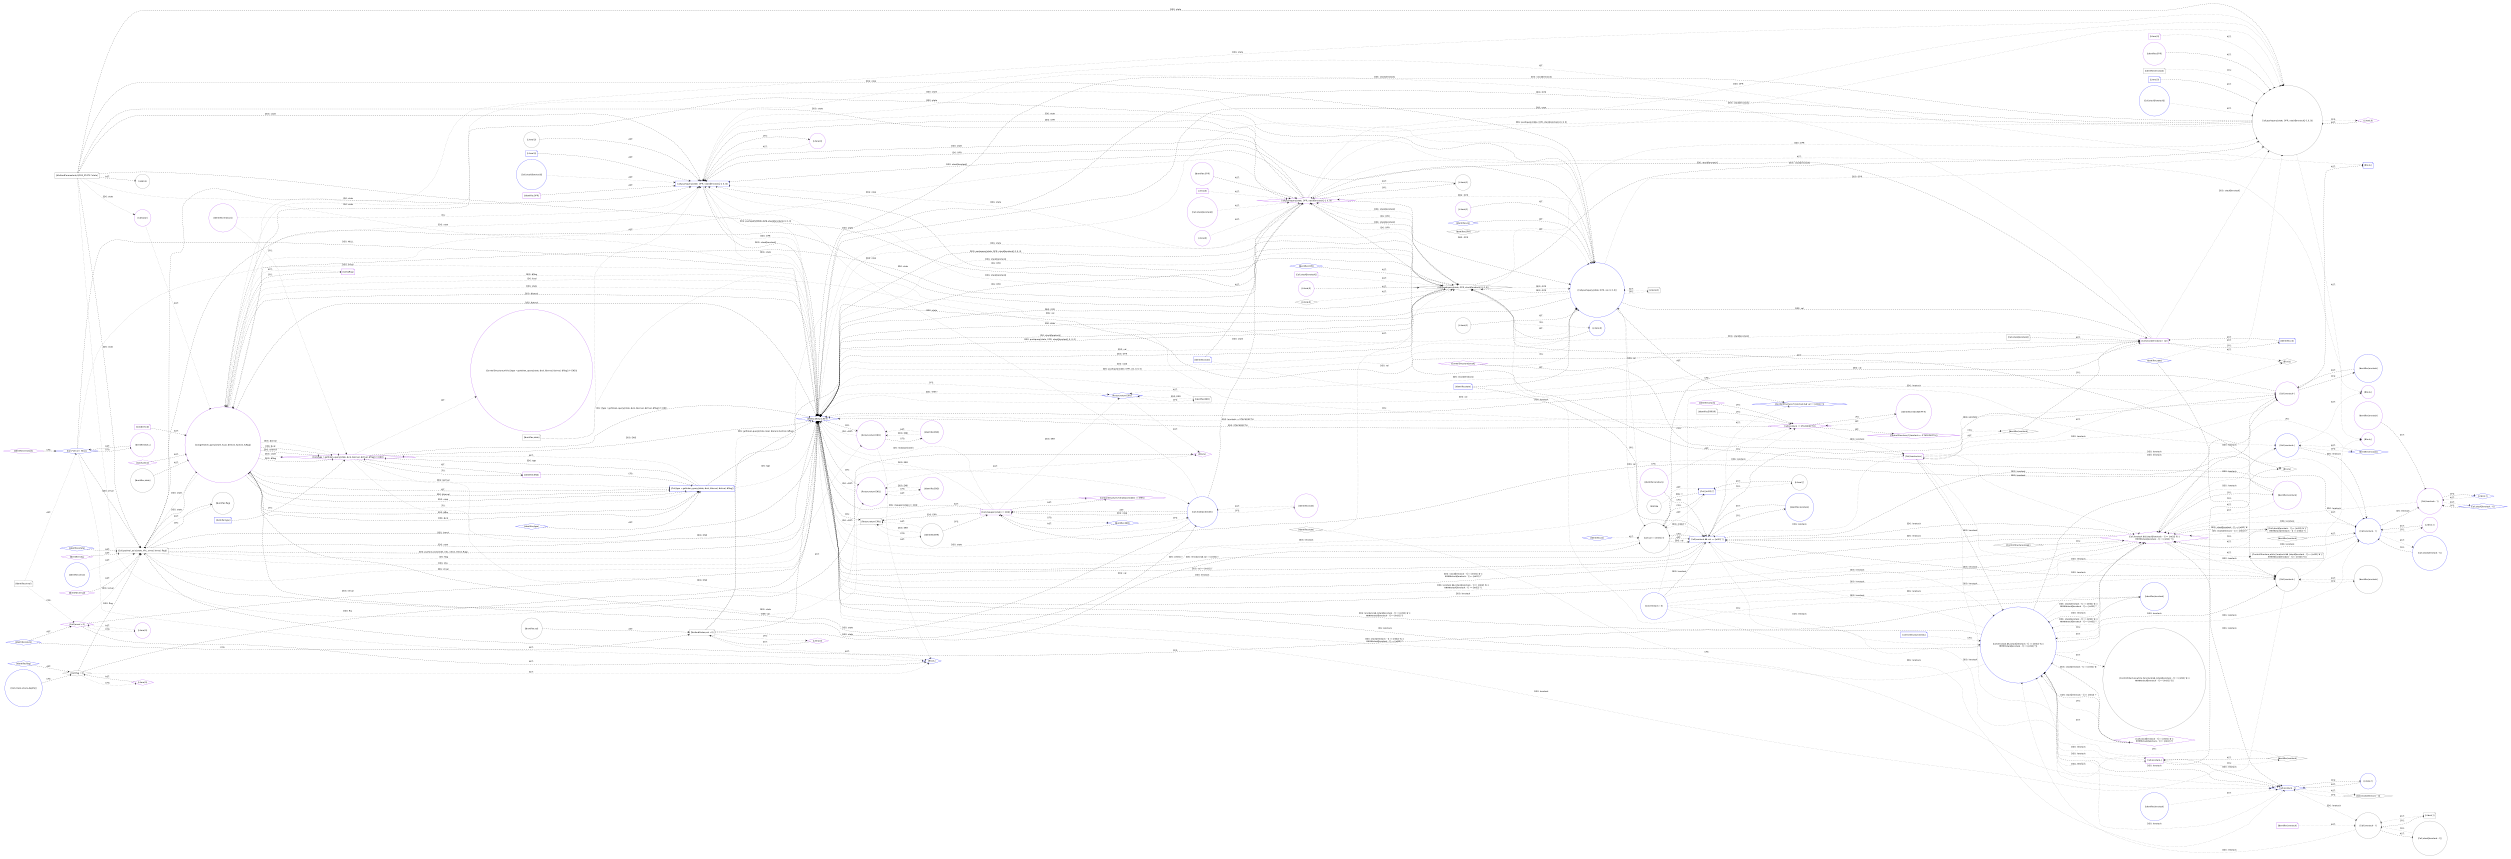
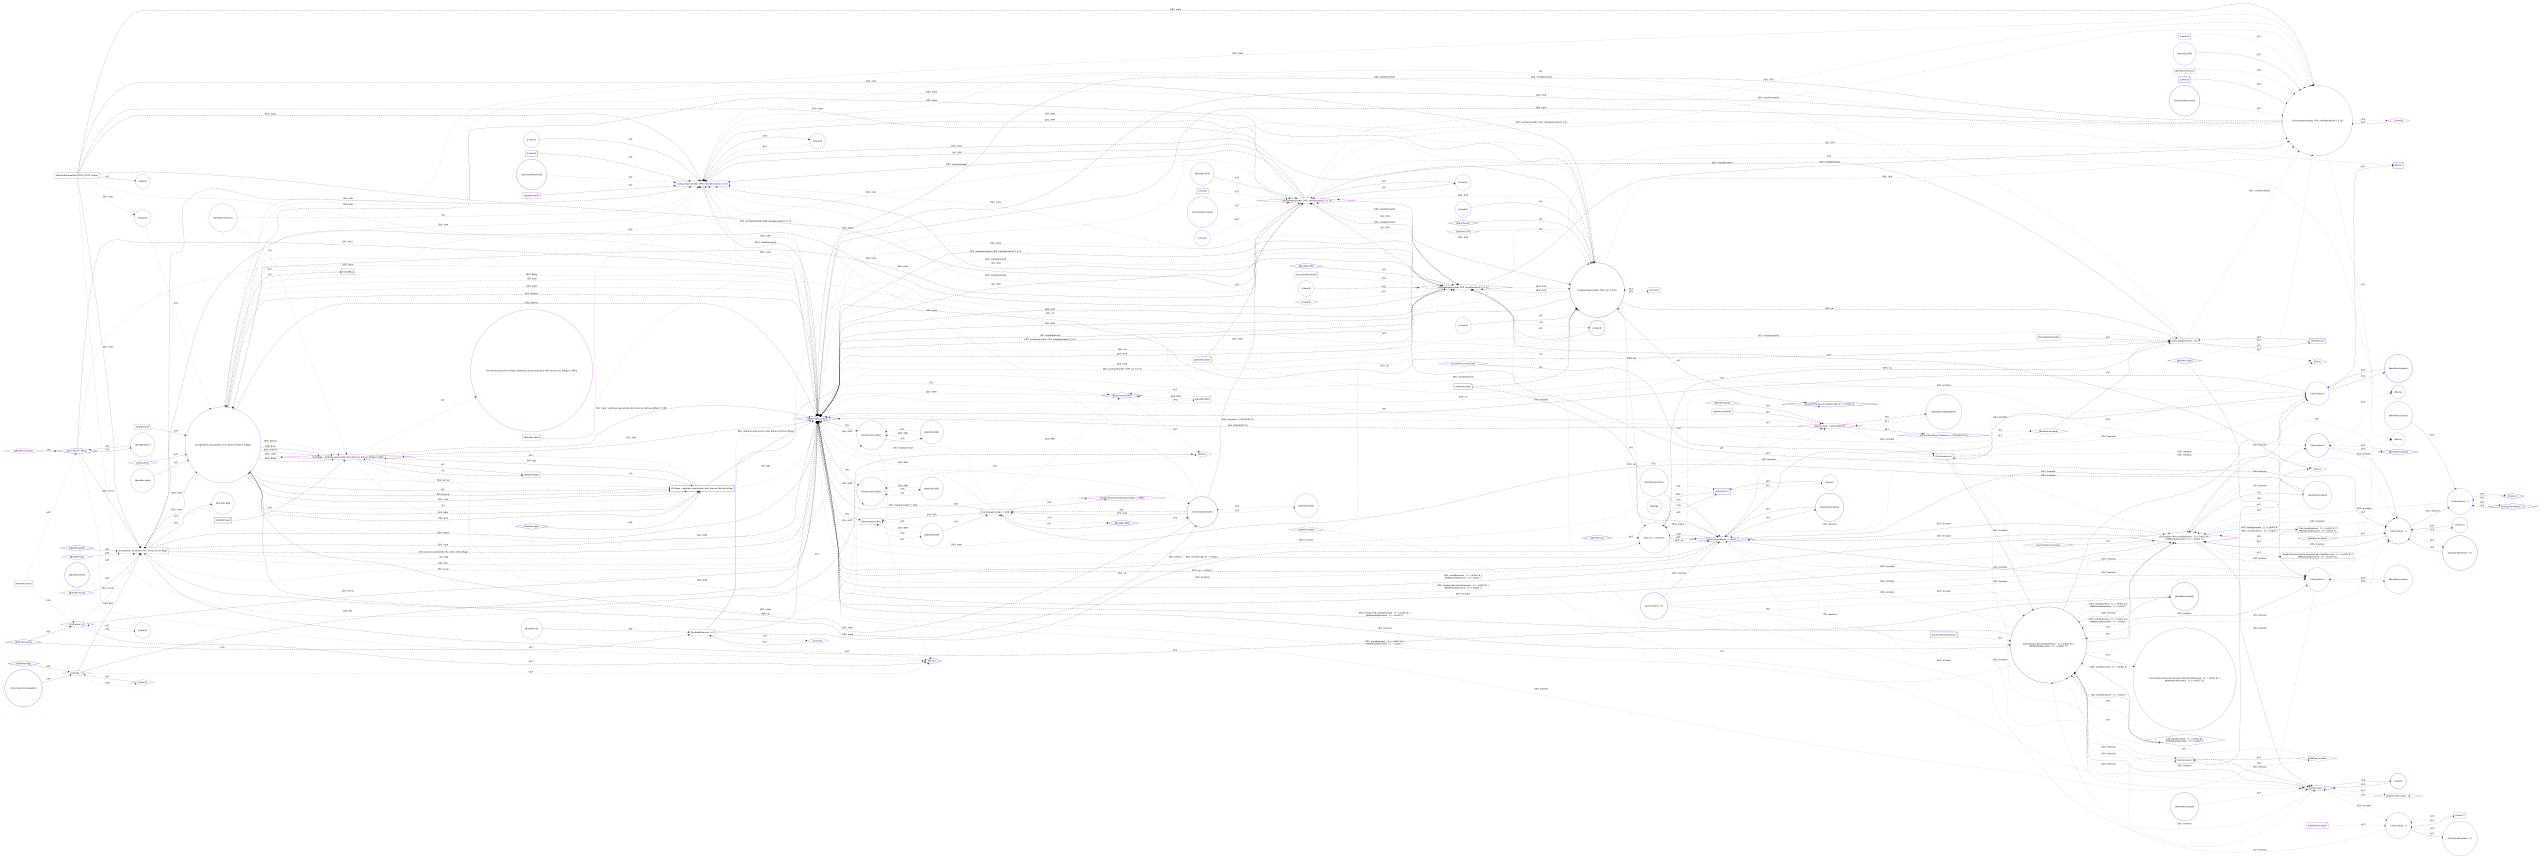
edge "(Identifier,STACKDEPTH)" -> "(Call,lenstack == STACKDEPTH)": arrowhead vee -> tee
node "(Call,lenstack && val == (int32) '|')": shape note -> diamond
